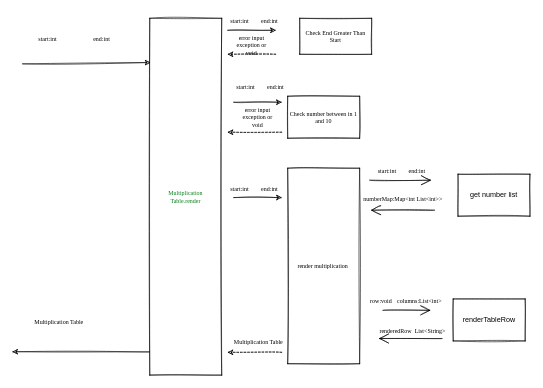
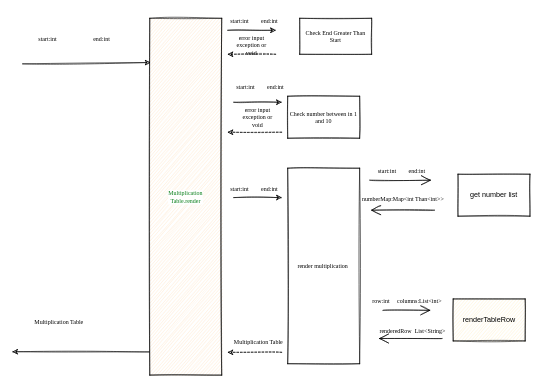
node "Multiplication Table.render": fillcolor #ffffff -> #ffe6cc
node "numberMap:Map<int List<int>>": label "numberMap:Map<int List<int>>" -> "numberMap:Map<int Than<int>>"
node "row:void": label "row:void" -> "row:int"
node "renderTableRow": fillcolor #ffffff -> #fff2cc
